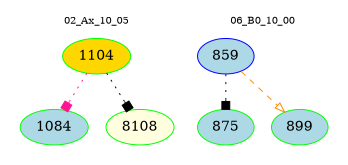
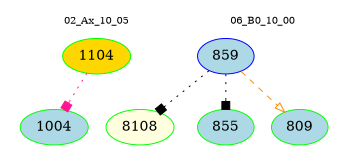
edge "1104" -> "8108": now "859" -> "8108"
node "1084": label "1084" -> "1004"
node "875": label "875" -> "855"
node "899": label "899" -> "809"
